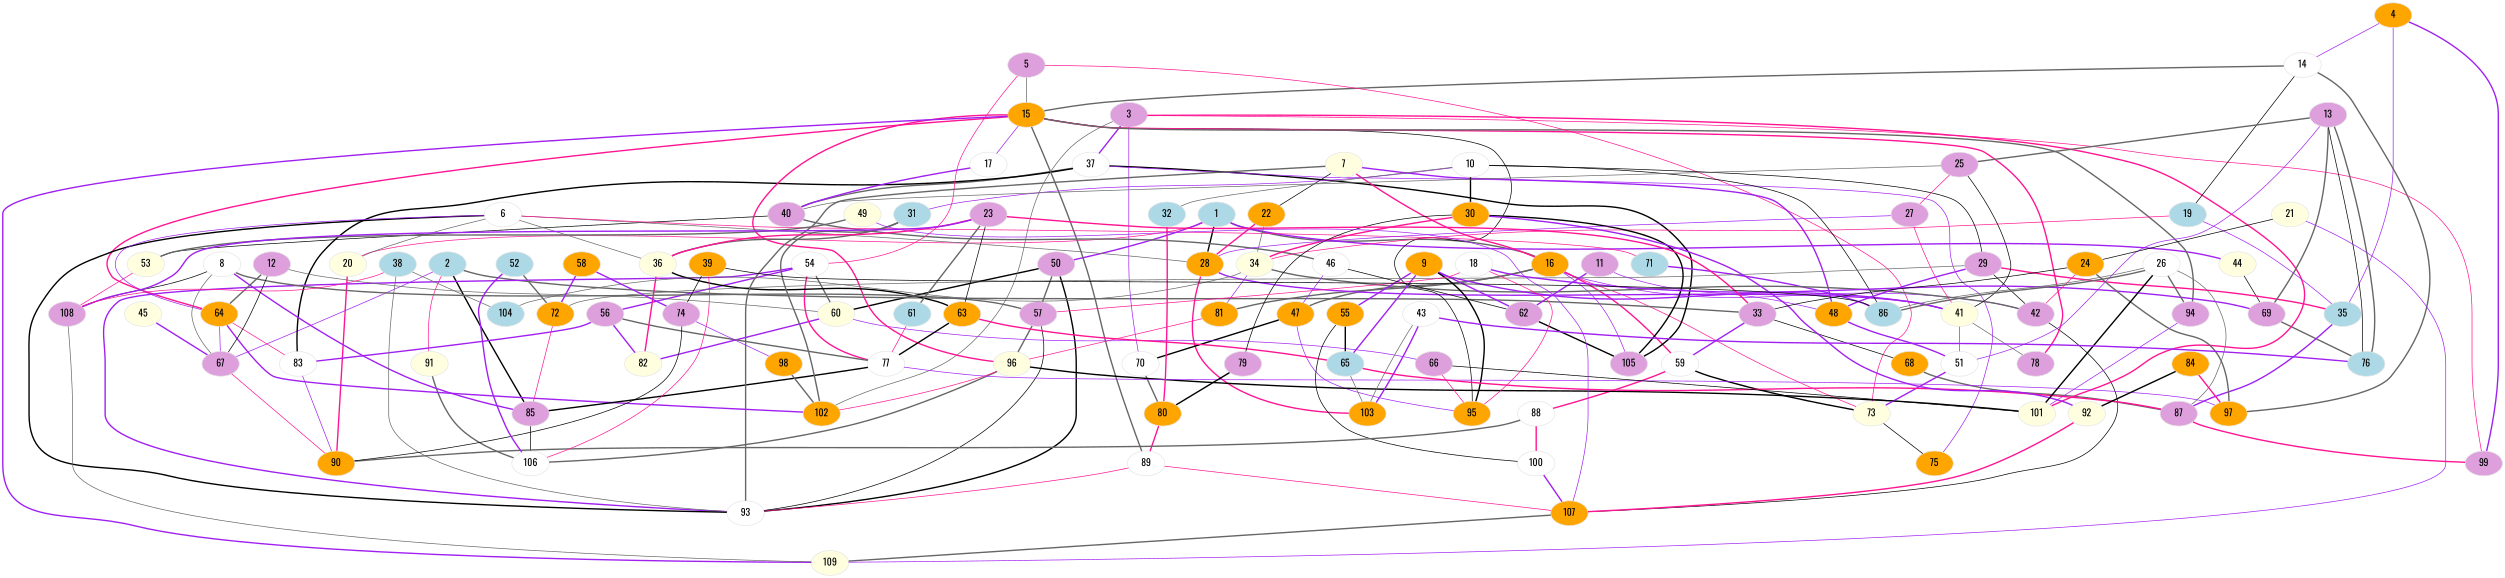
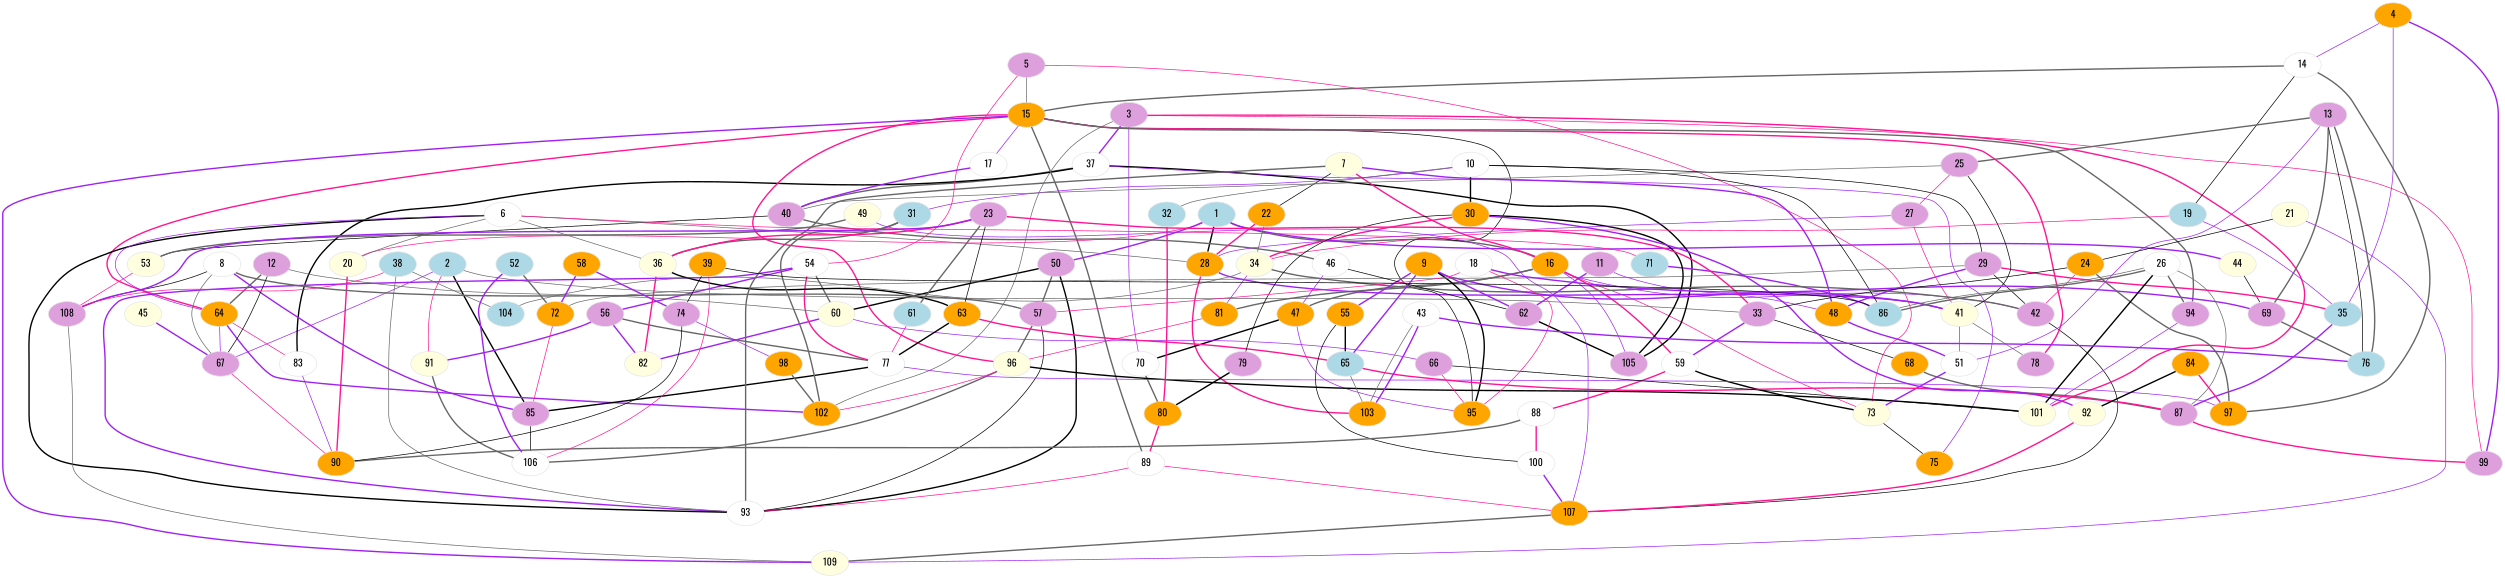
edge "2" -- "33": style bold -> solid
edge "56" -- "83": now "56" -- "91"
